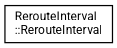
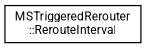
node "RerouteInterval ::RerouteInterval": label "RerouteInterval ::RerouteInterval" -> "MSTriggeredRerouter ::RerouteInterval"
